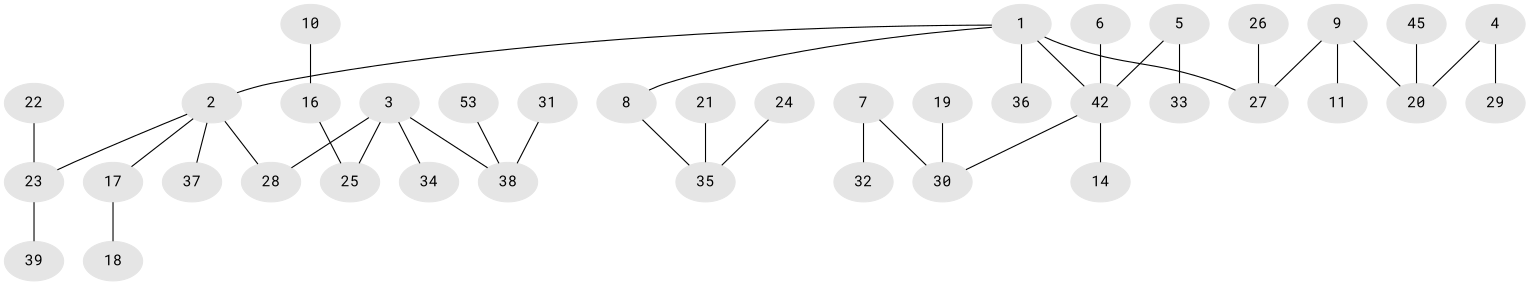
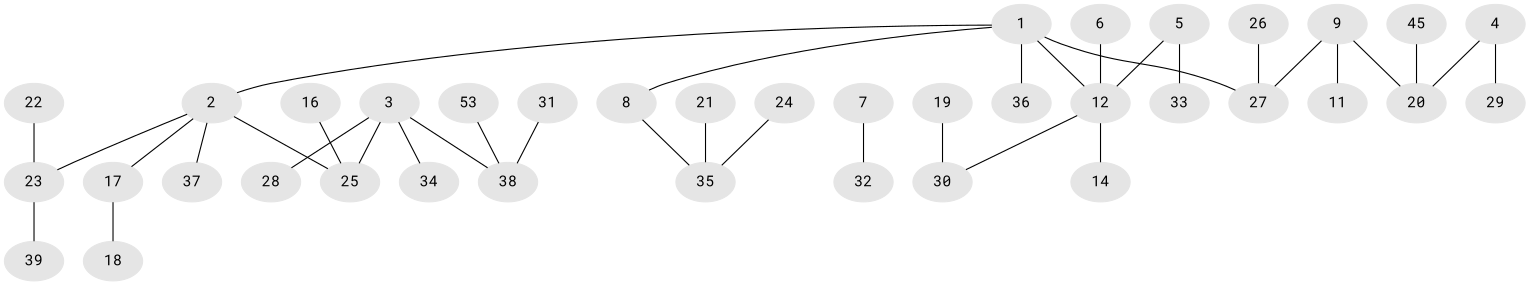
node "10": removed
node "42": label "42" -> "12"
edge "2" -- "28": now "2" -- "25"
edge "7" -- "30": removed
